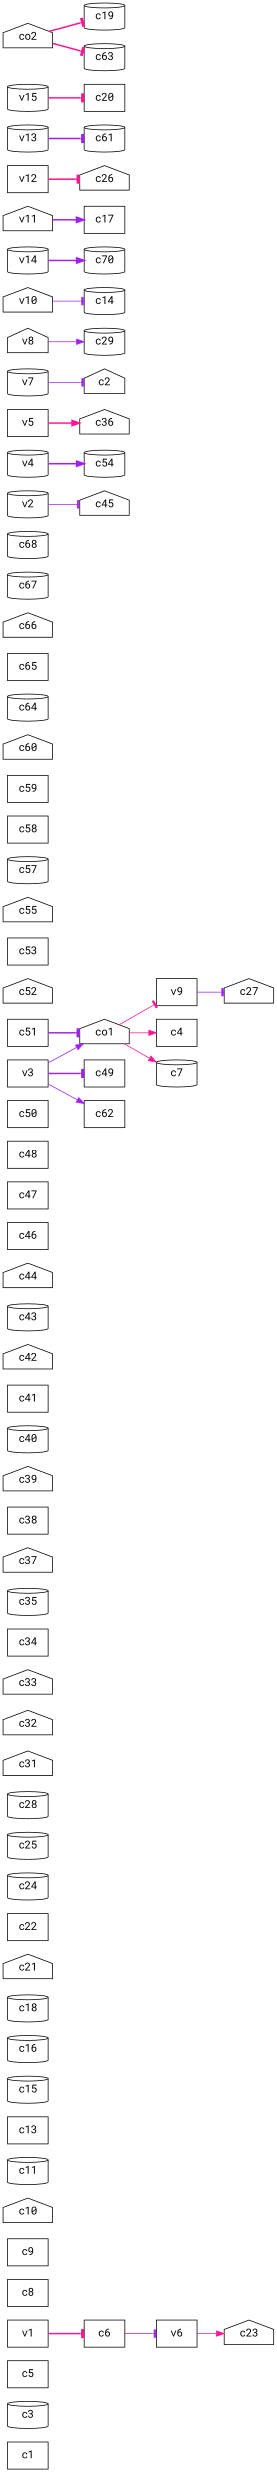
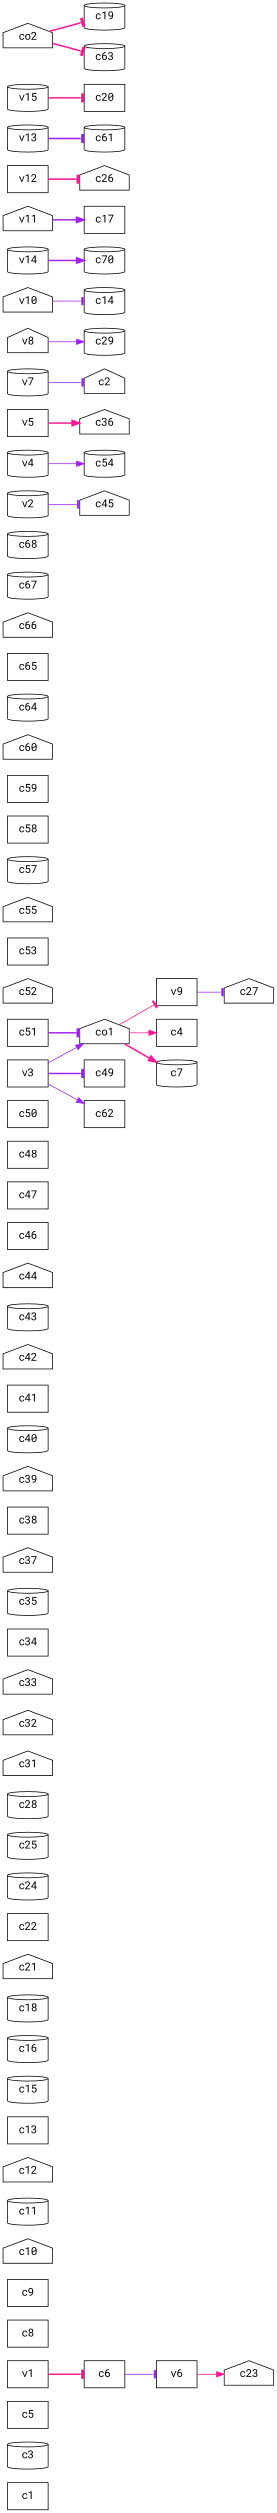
edge "v4" -> "c54": style bold -> solid
edge "co1" -> "c7": style solid -> bold
node "c12": added
